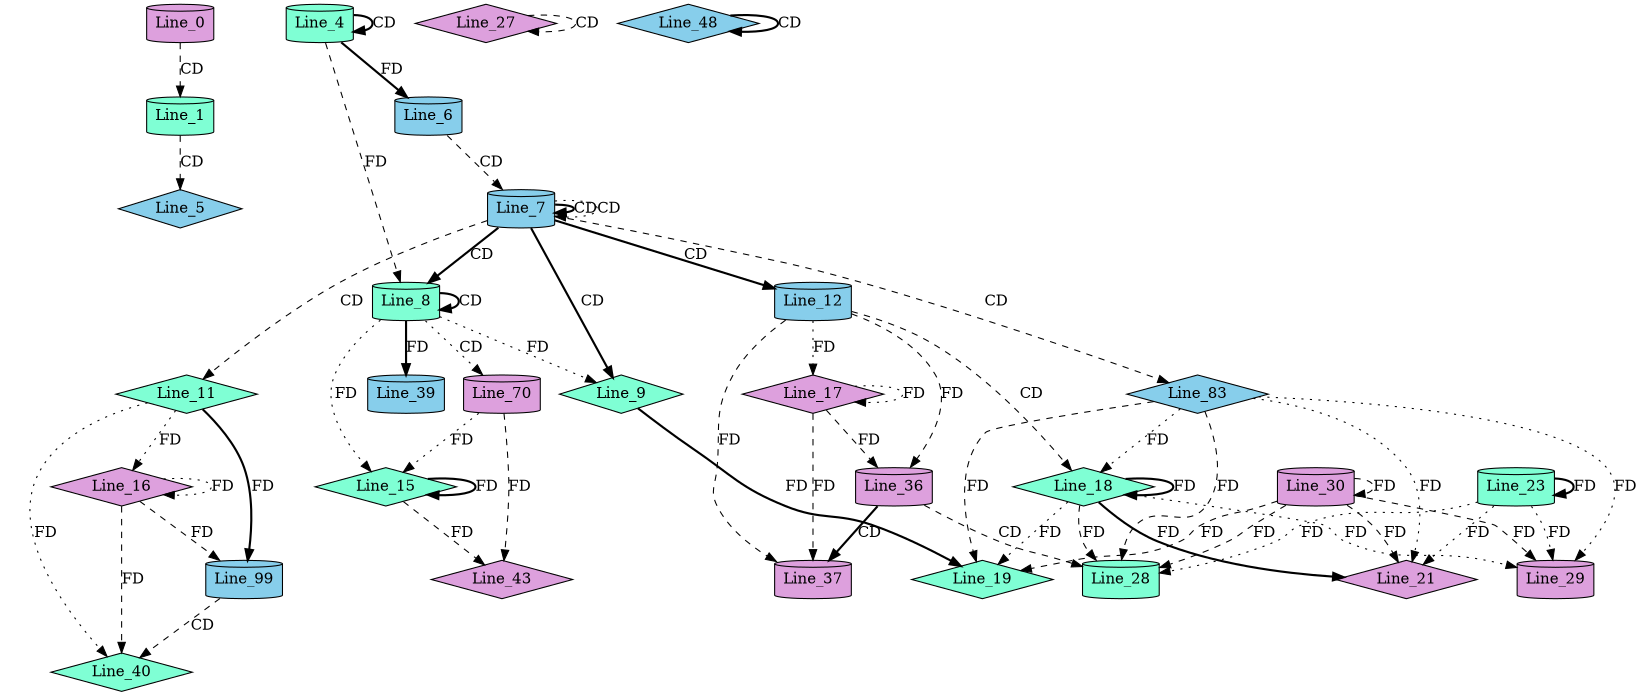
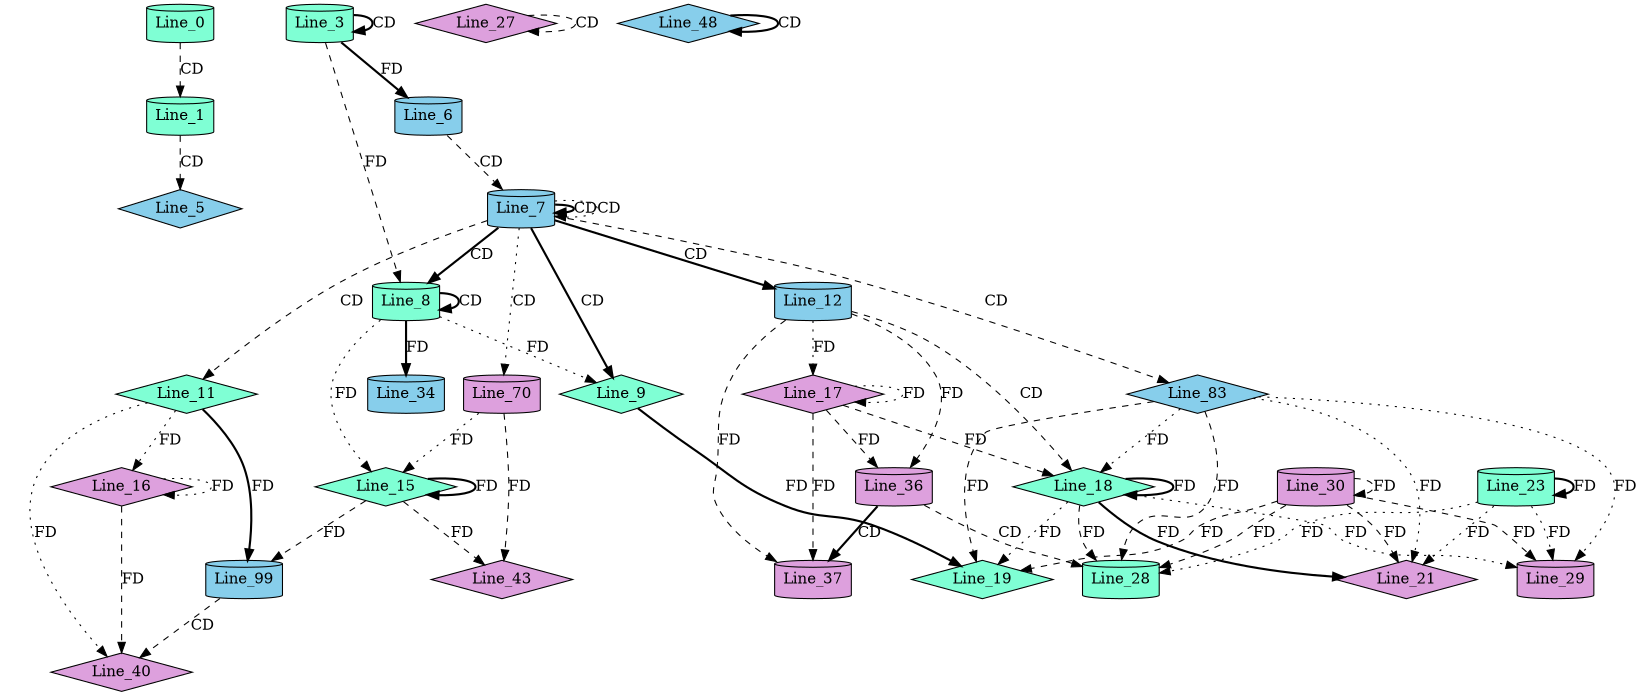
node "Line_0": fillcolor plum -> aquamarine
node "Line_4": label "Line_4" -> "Line_3"
edge "Line_8" -> "Line_70": now "Line_7" -> "Line_70"
node "Line_39": label "Line_39" -> "Line_34"
edge "Line_17" -> "Line_18": added, label "FD"
edge "Line_16" -> "Line_99": now "Line_15" -> "Line_99"
node "Line_40": fillcolor aquamarine -> plum
